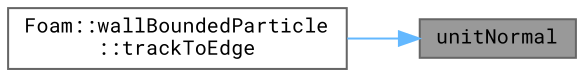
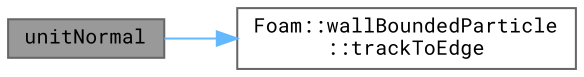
edge "Foam::wallBoundedParticle ::trackToEdge" -> "unitNormal": reversed
